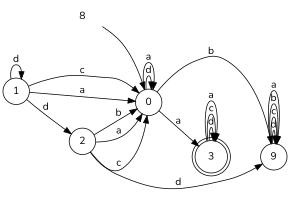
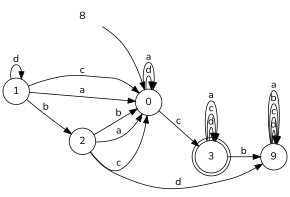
edge "0" -> "9": now "3" -> "9"
edge "1" -> "2": label "d" -> "b"
edge "0" -> "3": label "a" -> "c"
